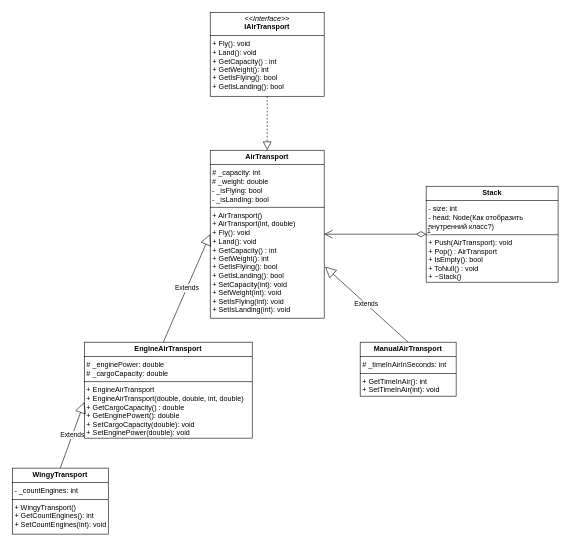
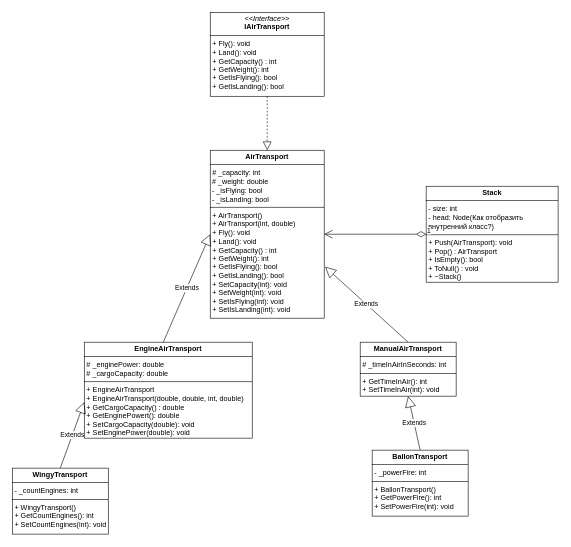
edge "BallonTransport - _powerFire: int + BallonTransport() + GetPowerFire(): int + SetPowerFire(int): void" -> "ManualAirTransport # _timeInAirInSeconds: int + GetTimeInAir(): int + SetTimeInAir(int): void": added, label "Extends"
node "BallonTransport - _powerFire: int + BallonTransport() + GetPowerFire(): int + SetPowerFire(int): void": added
